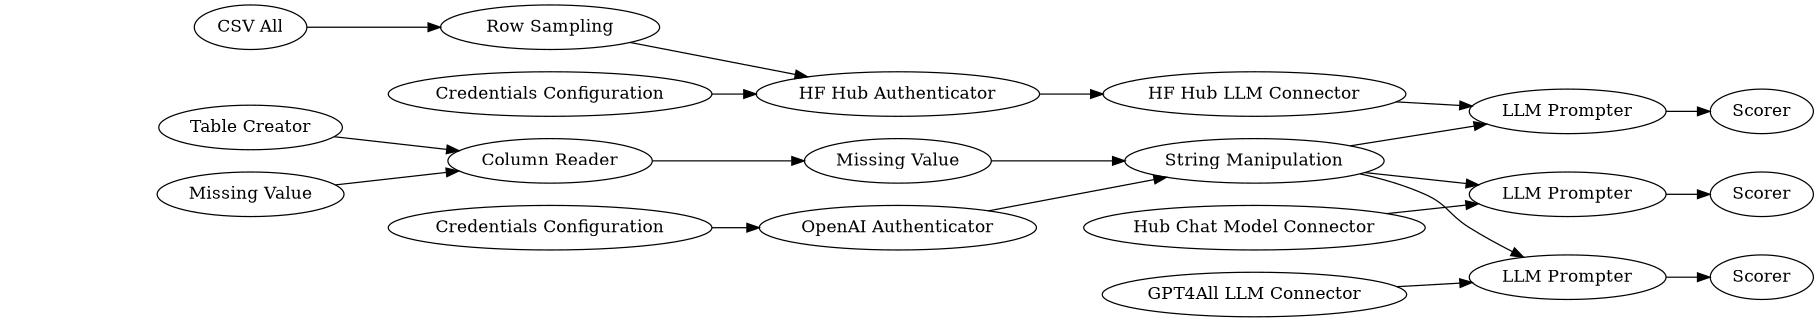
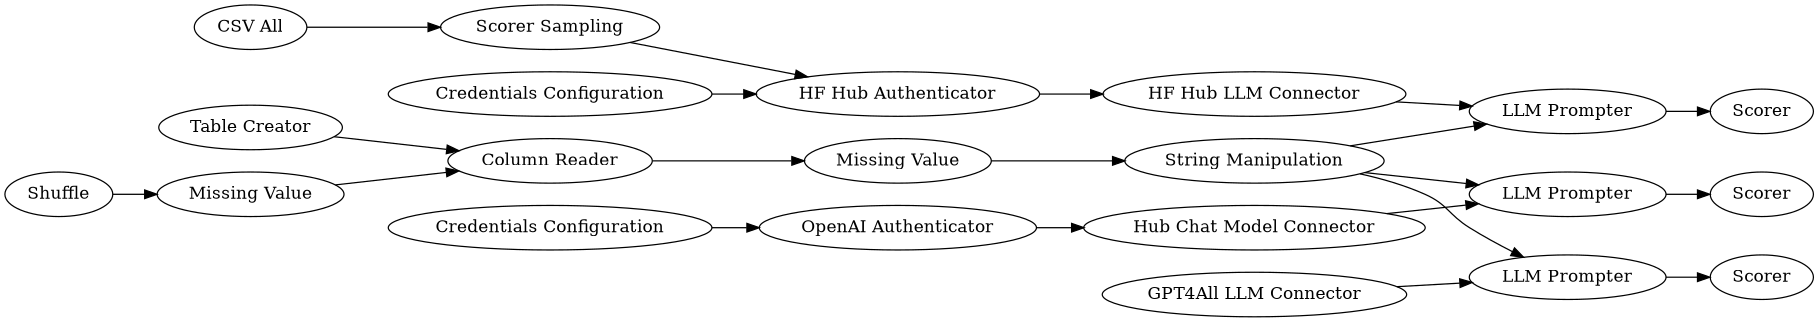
node "Row Sampling": label "Row Sampling" -> "Scorer Sampling"
node "Shuffle": added
edge "OpenAI Authenticator" -> "String Manipulation": now "OpenAI Authenticator" -> "Hub Chat Model Connector"
